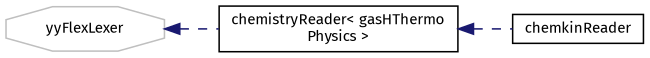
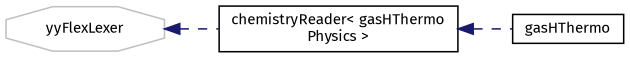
node "chemkinReader": label "chemkinReader" -> "gasHThermo"
